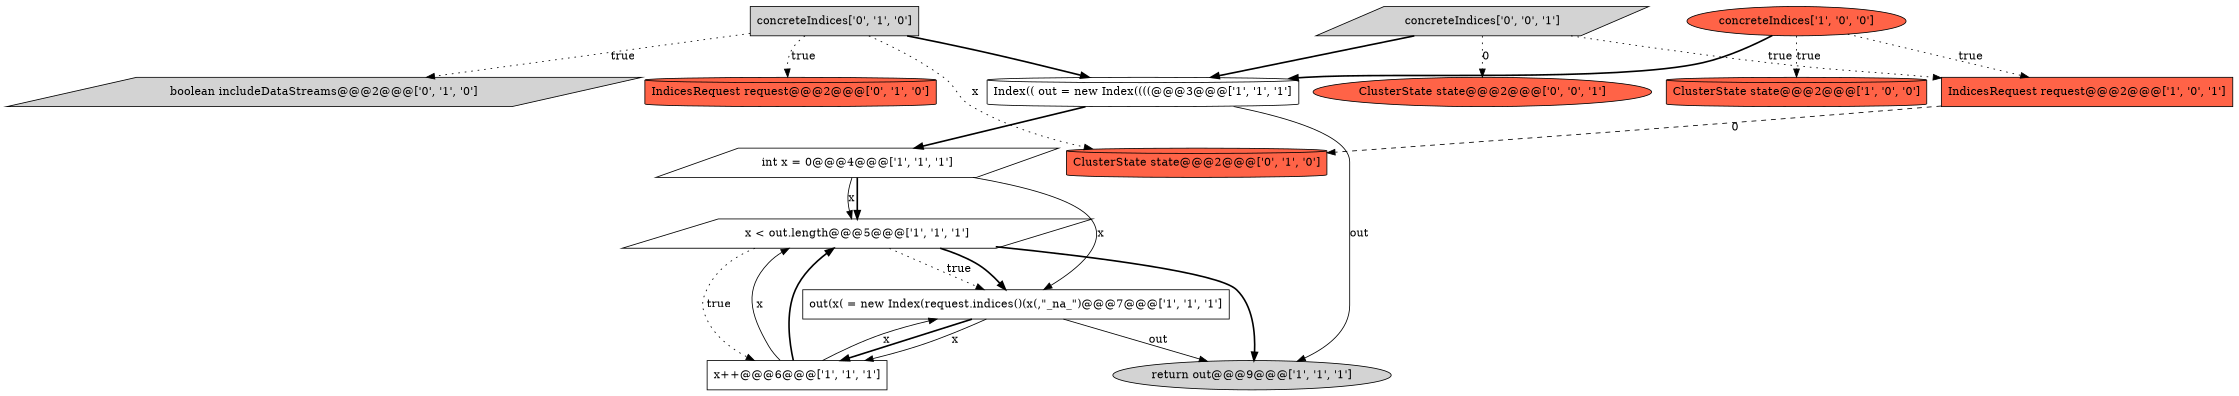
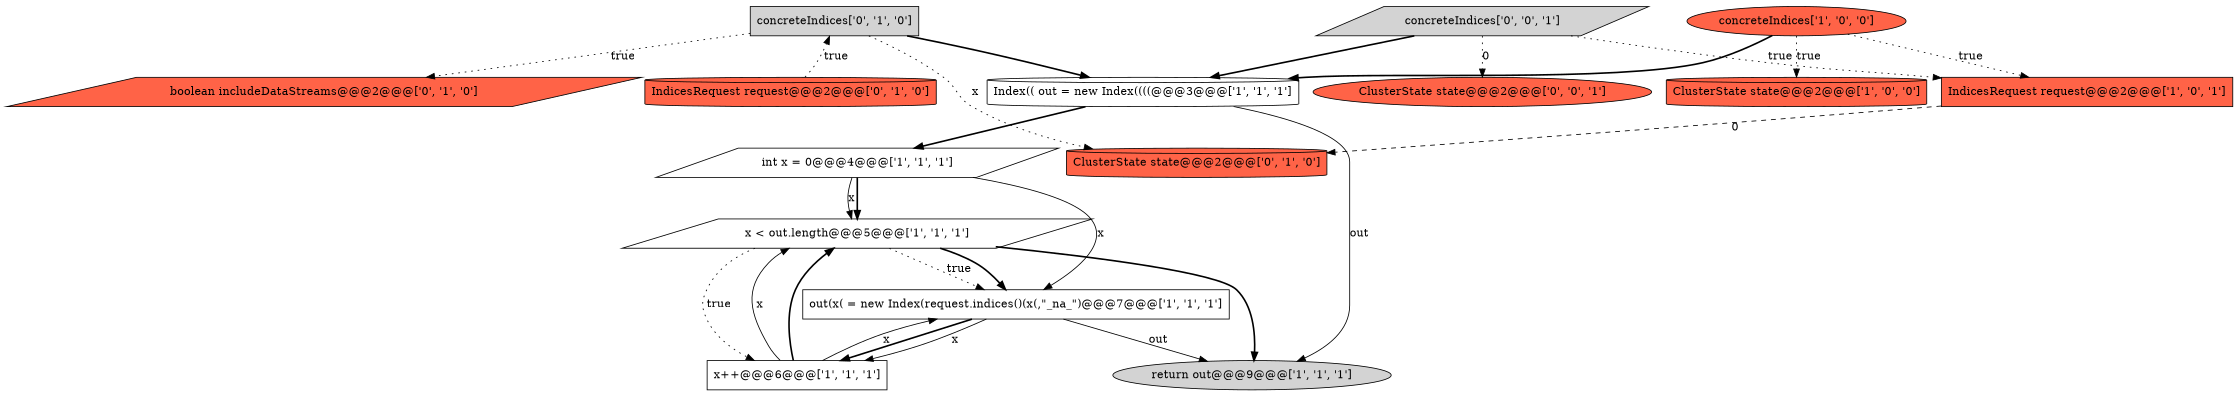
edge "concreteIndices['0', '1', '0']" -> "IndicesRequest request@@@2@@@['0', '1', '0']": reversed
node "boolean includeDataStreams@@@2@@@['0', '1', '0']": fillcolor lightgray -> tomato
